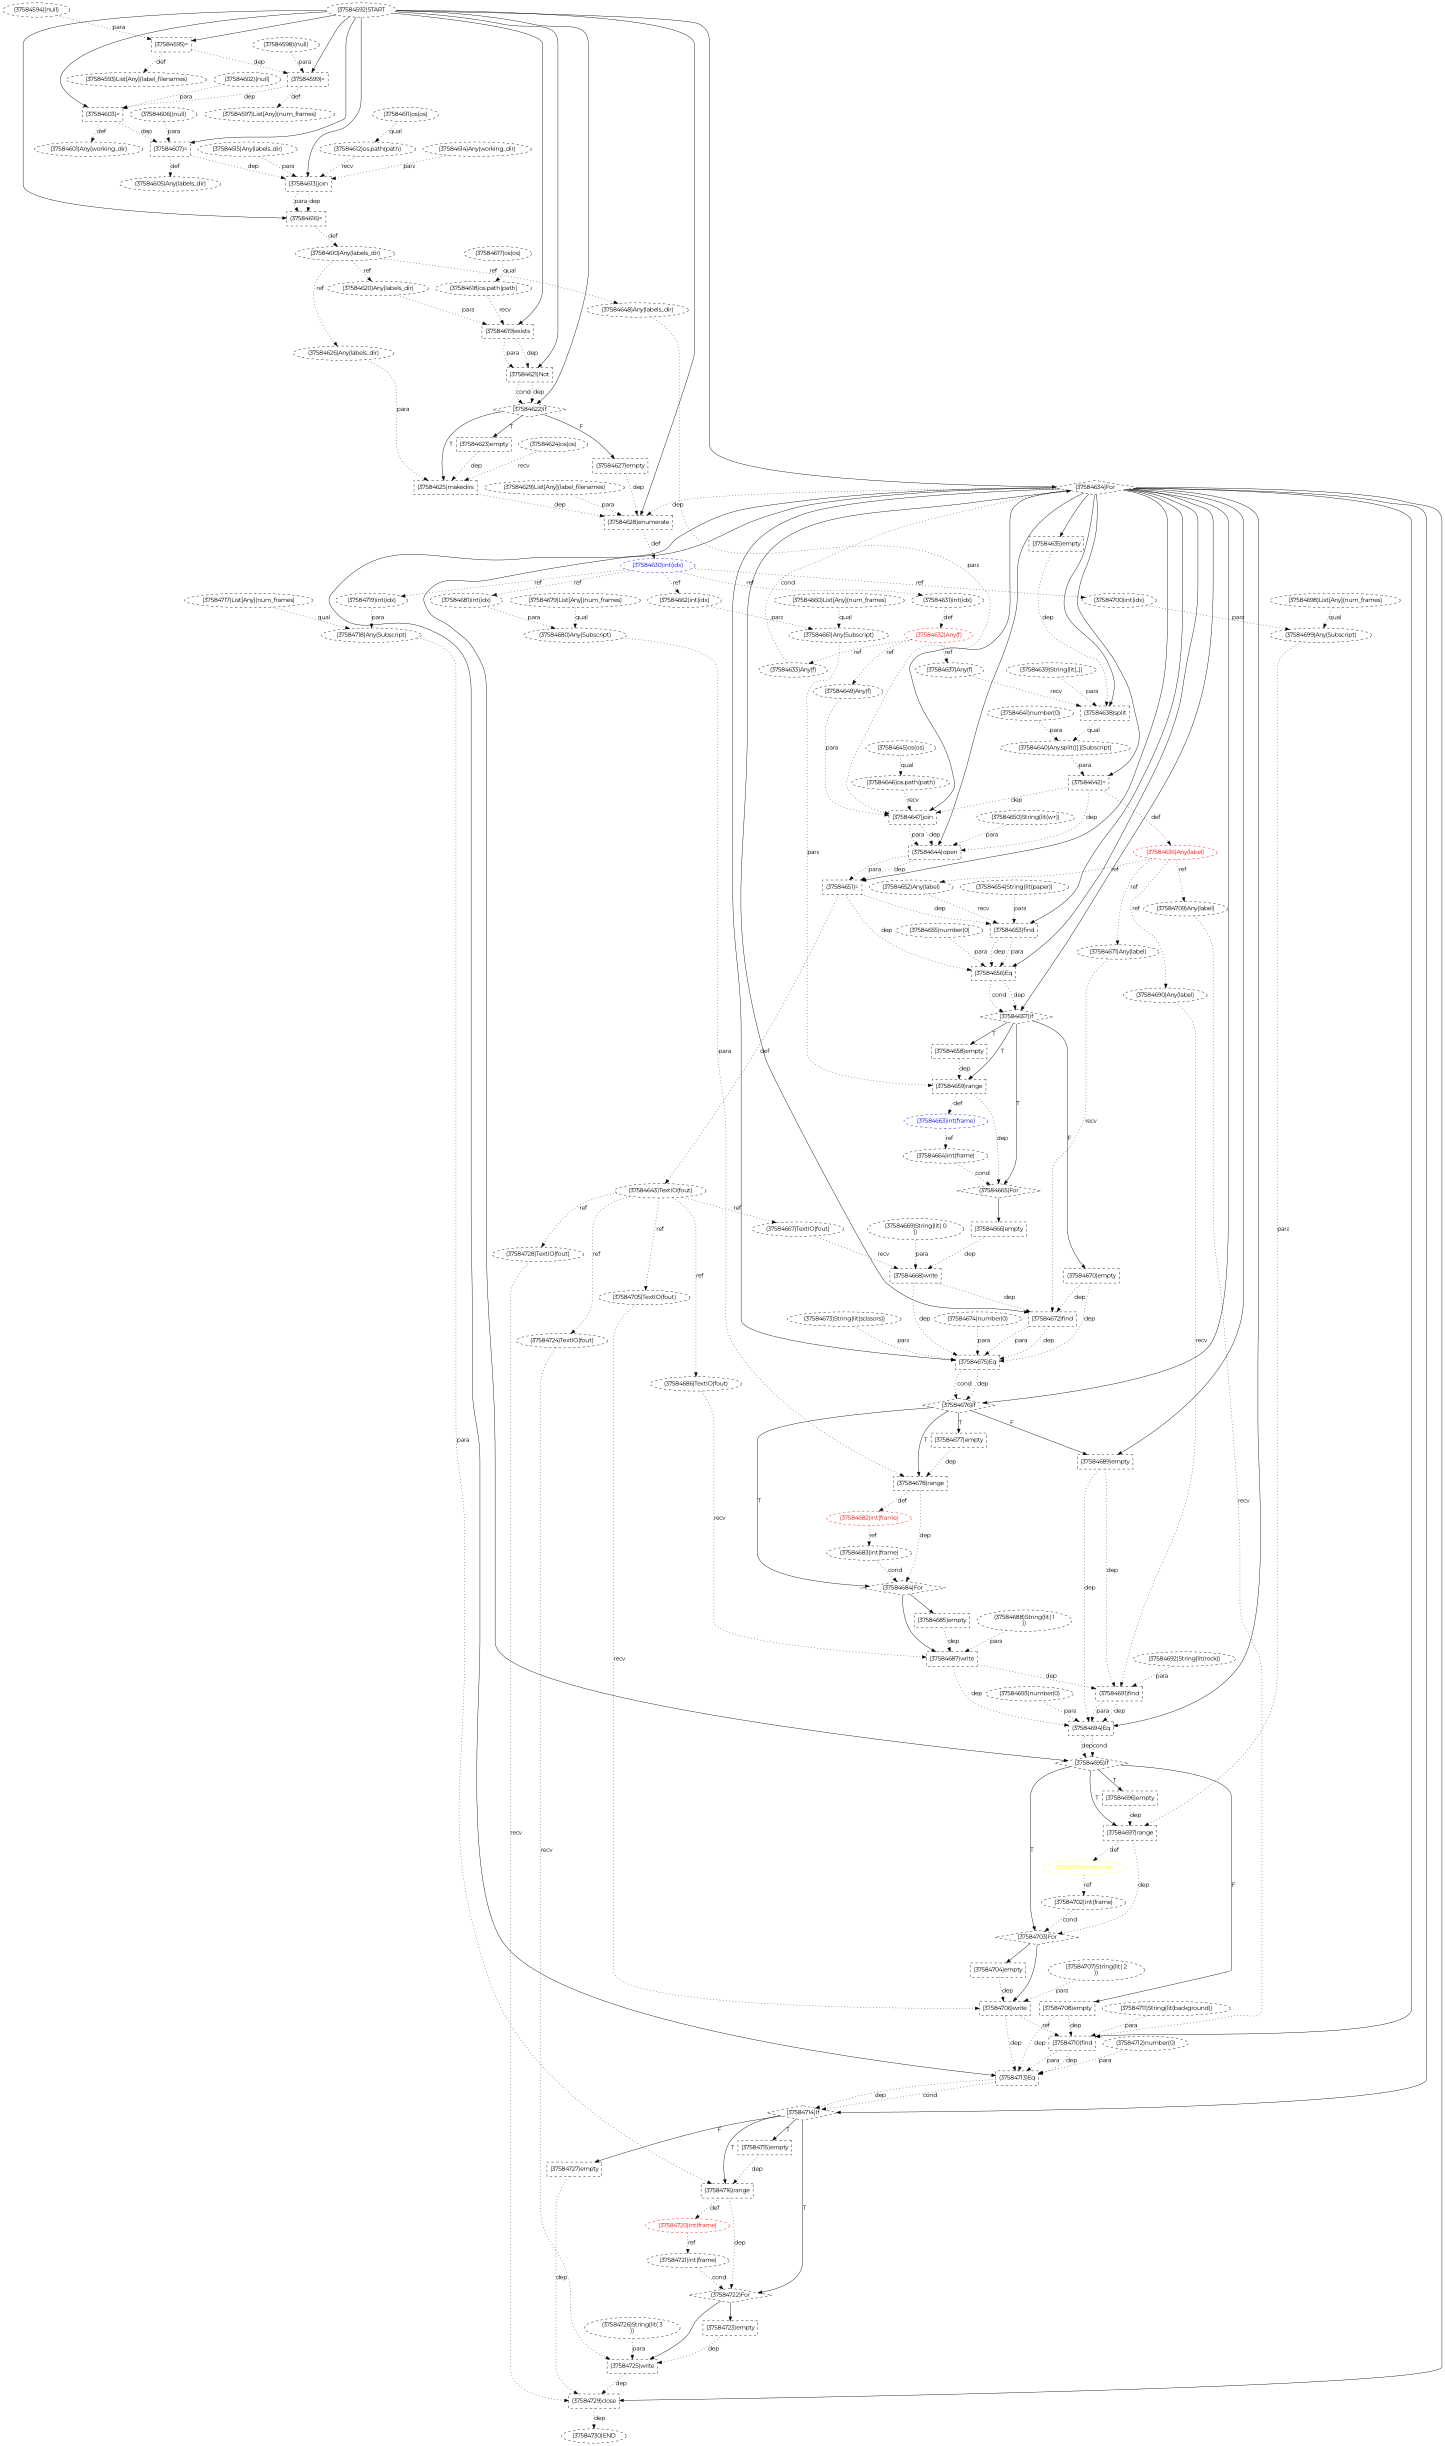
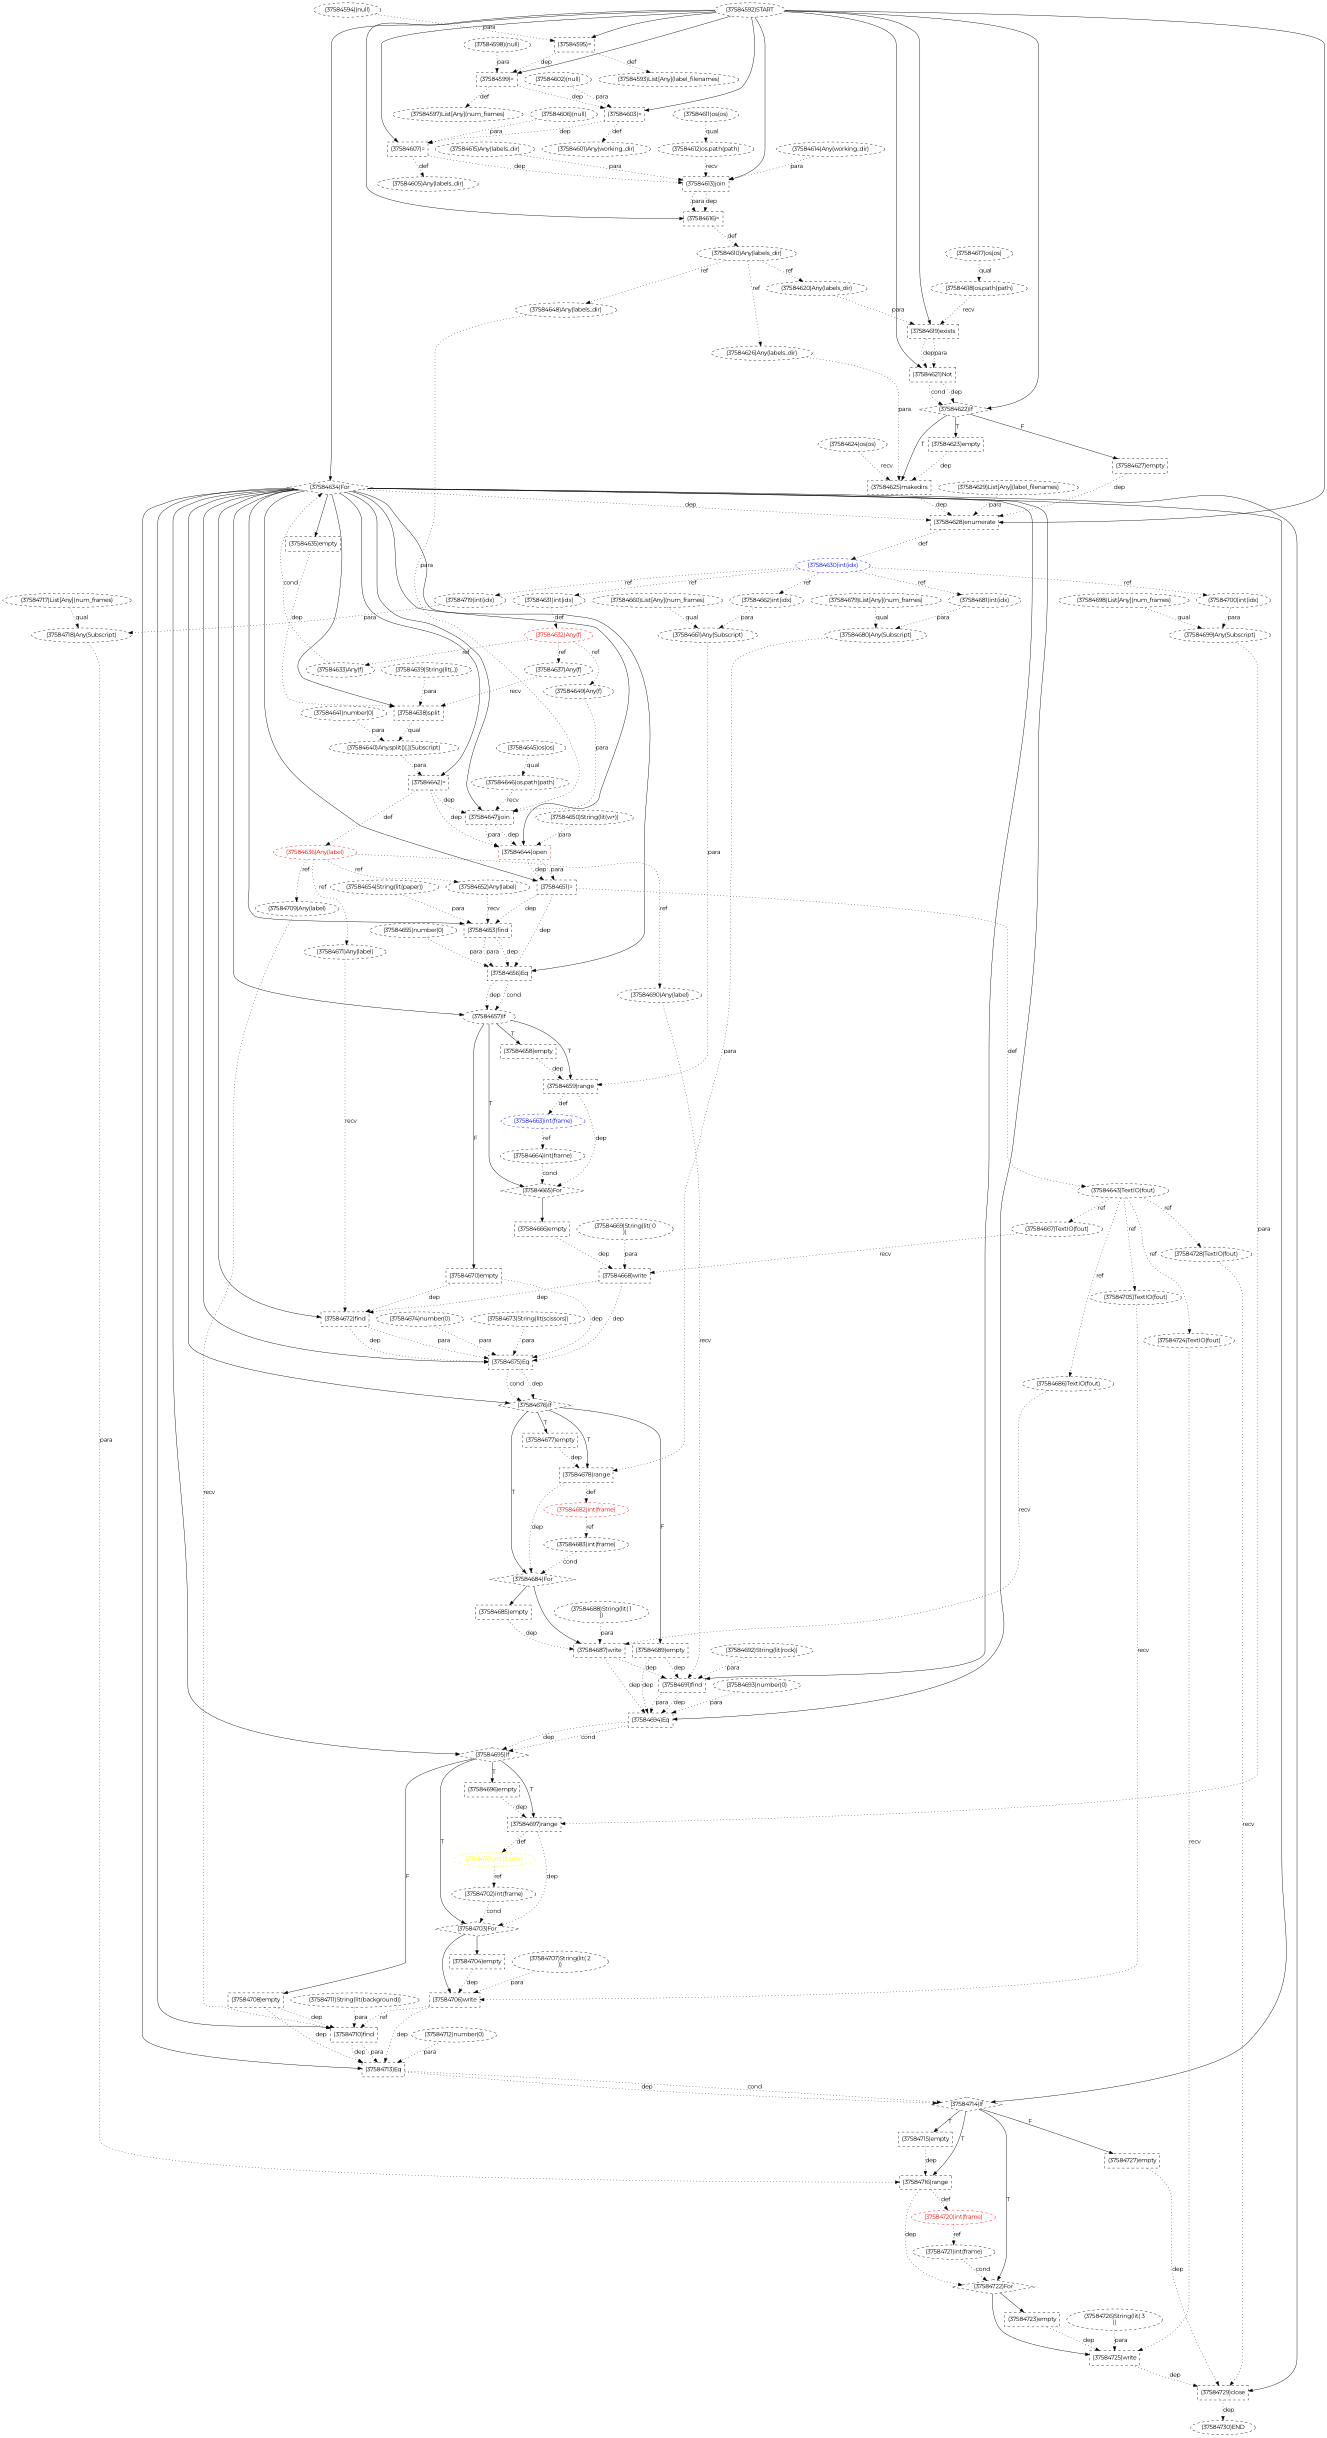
node "(37584644)open": color black -> red
edge "(37584634)For" -> "(37584689)empty": now "(37584634)For" -> "(37584691)find"
node "(37584657)If": shape diamond -> ellipse
